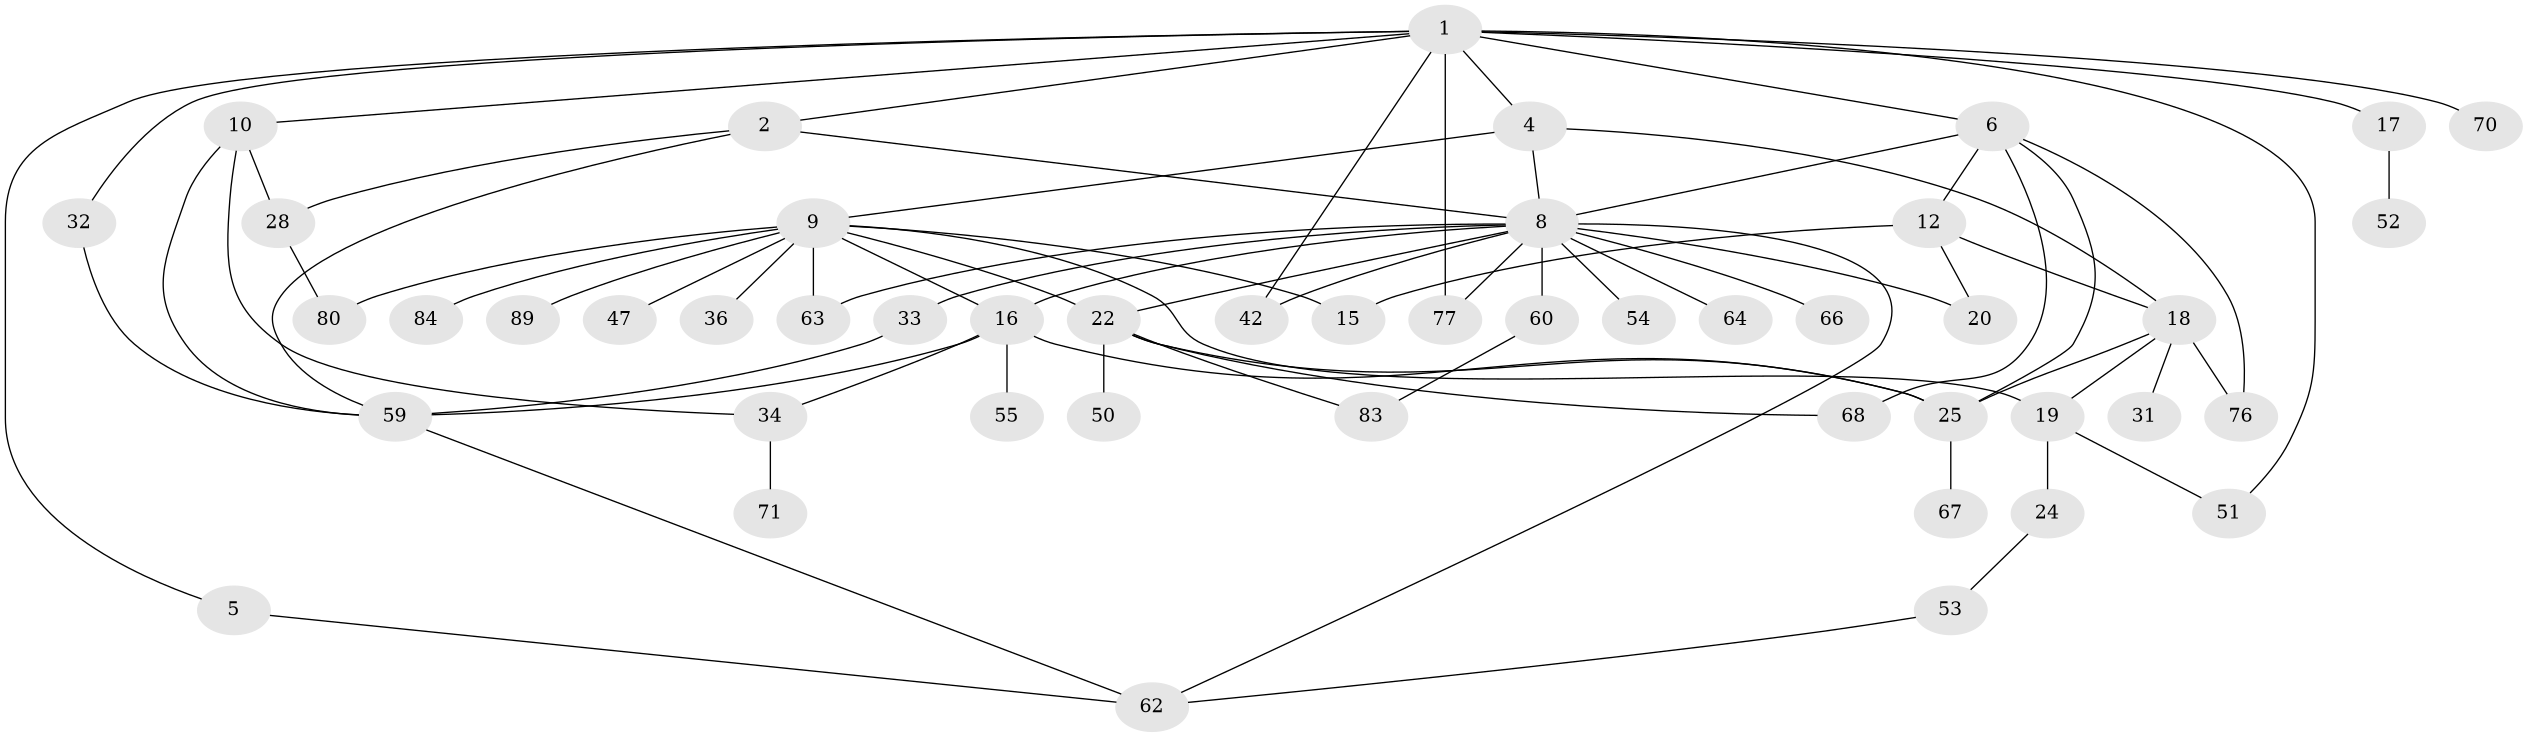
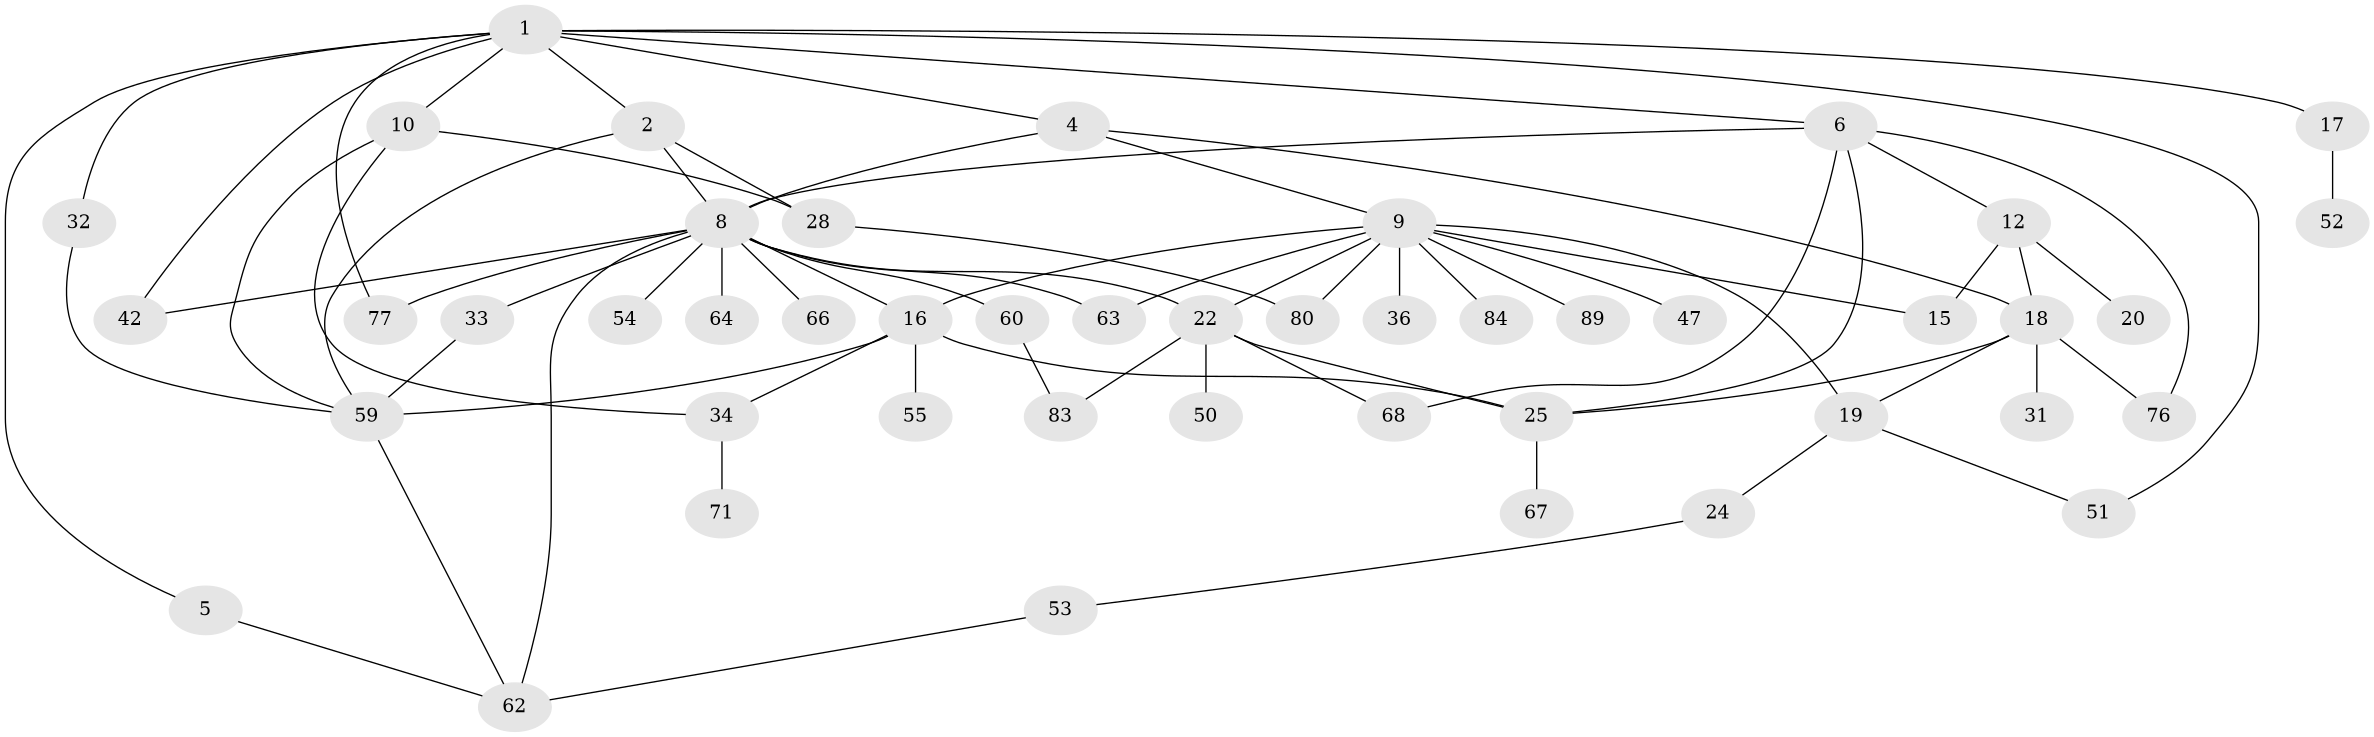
node "70": removed
edge "8" -- "20": removed
